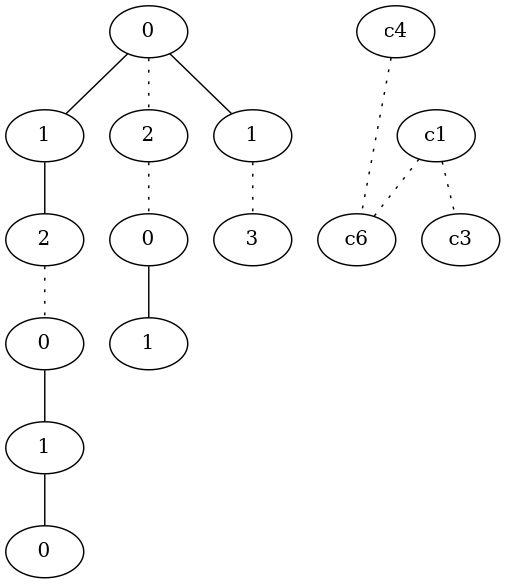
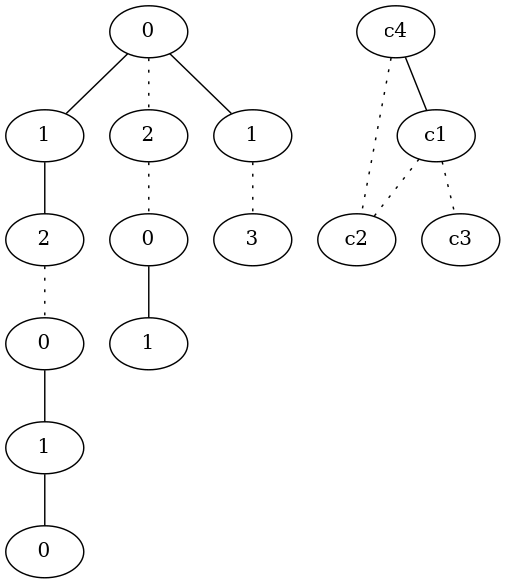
edge "c4" -- "c1": added
node "c6": label "c6" -> "c2"
